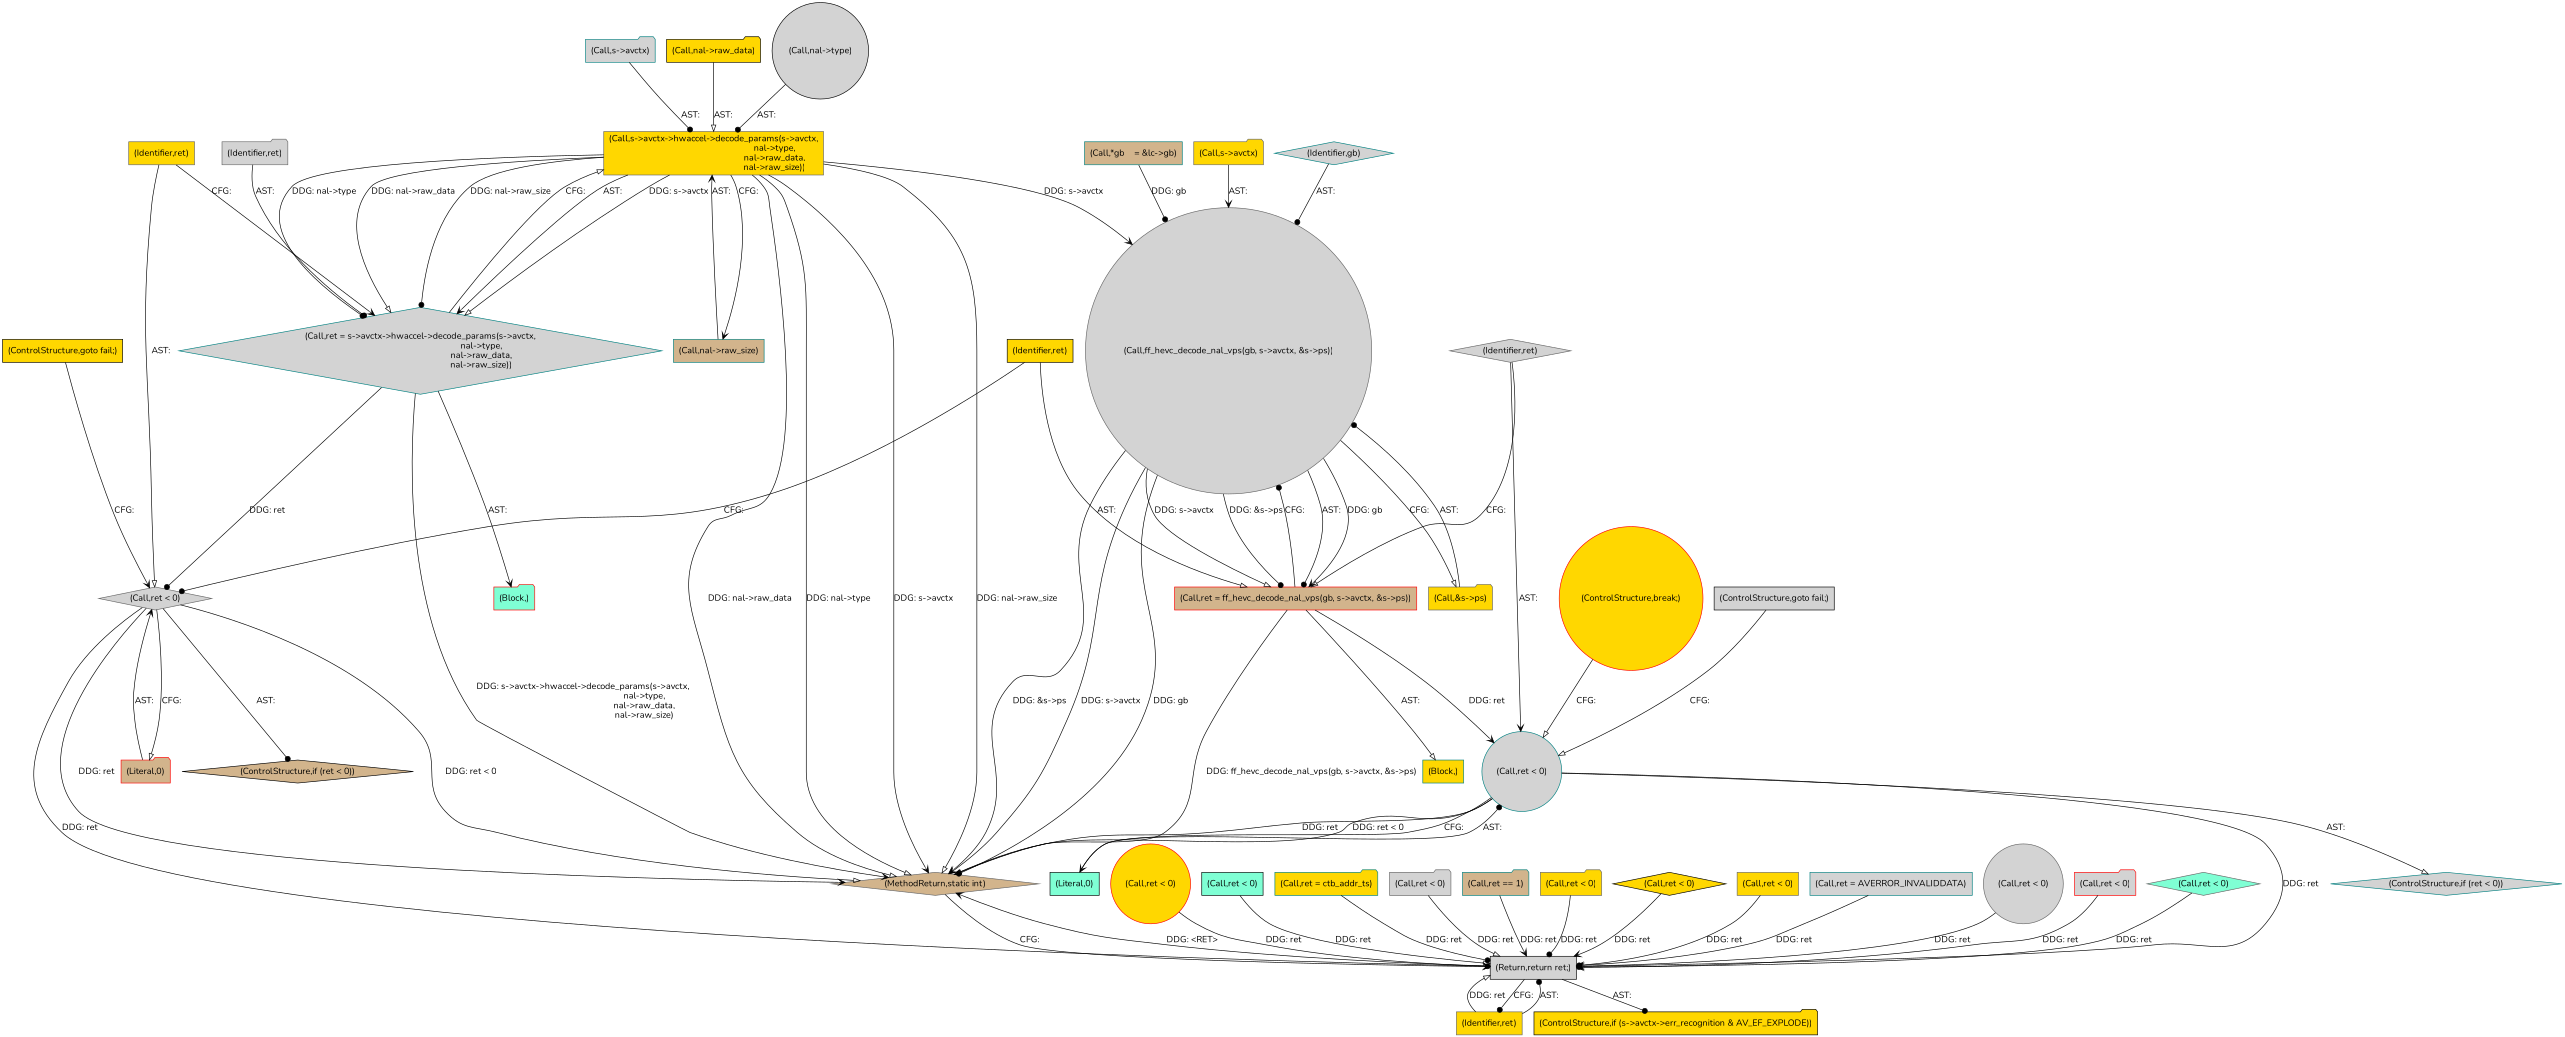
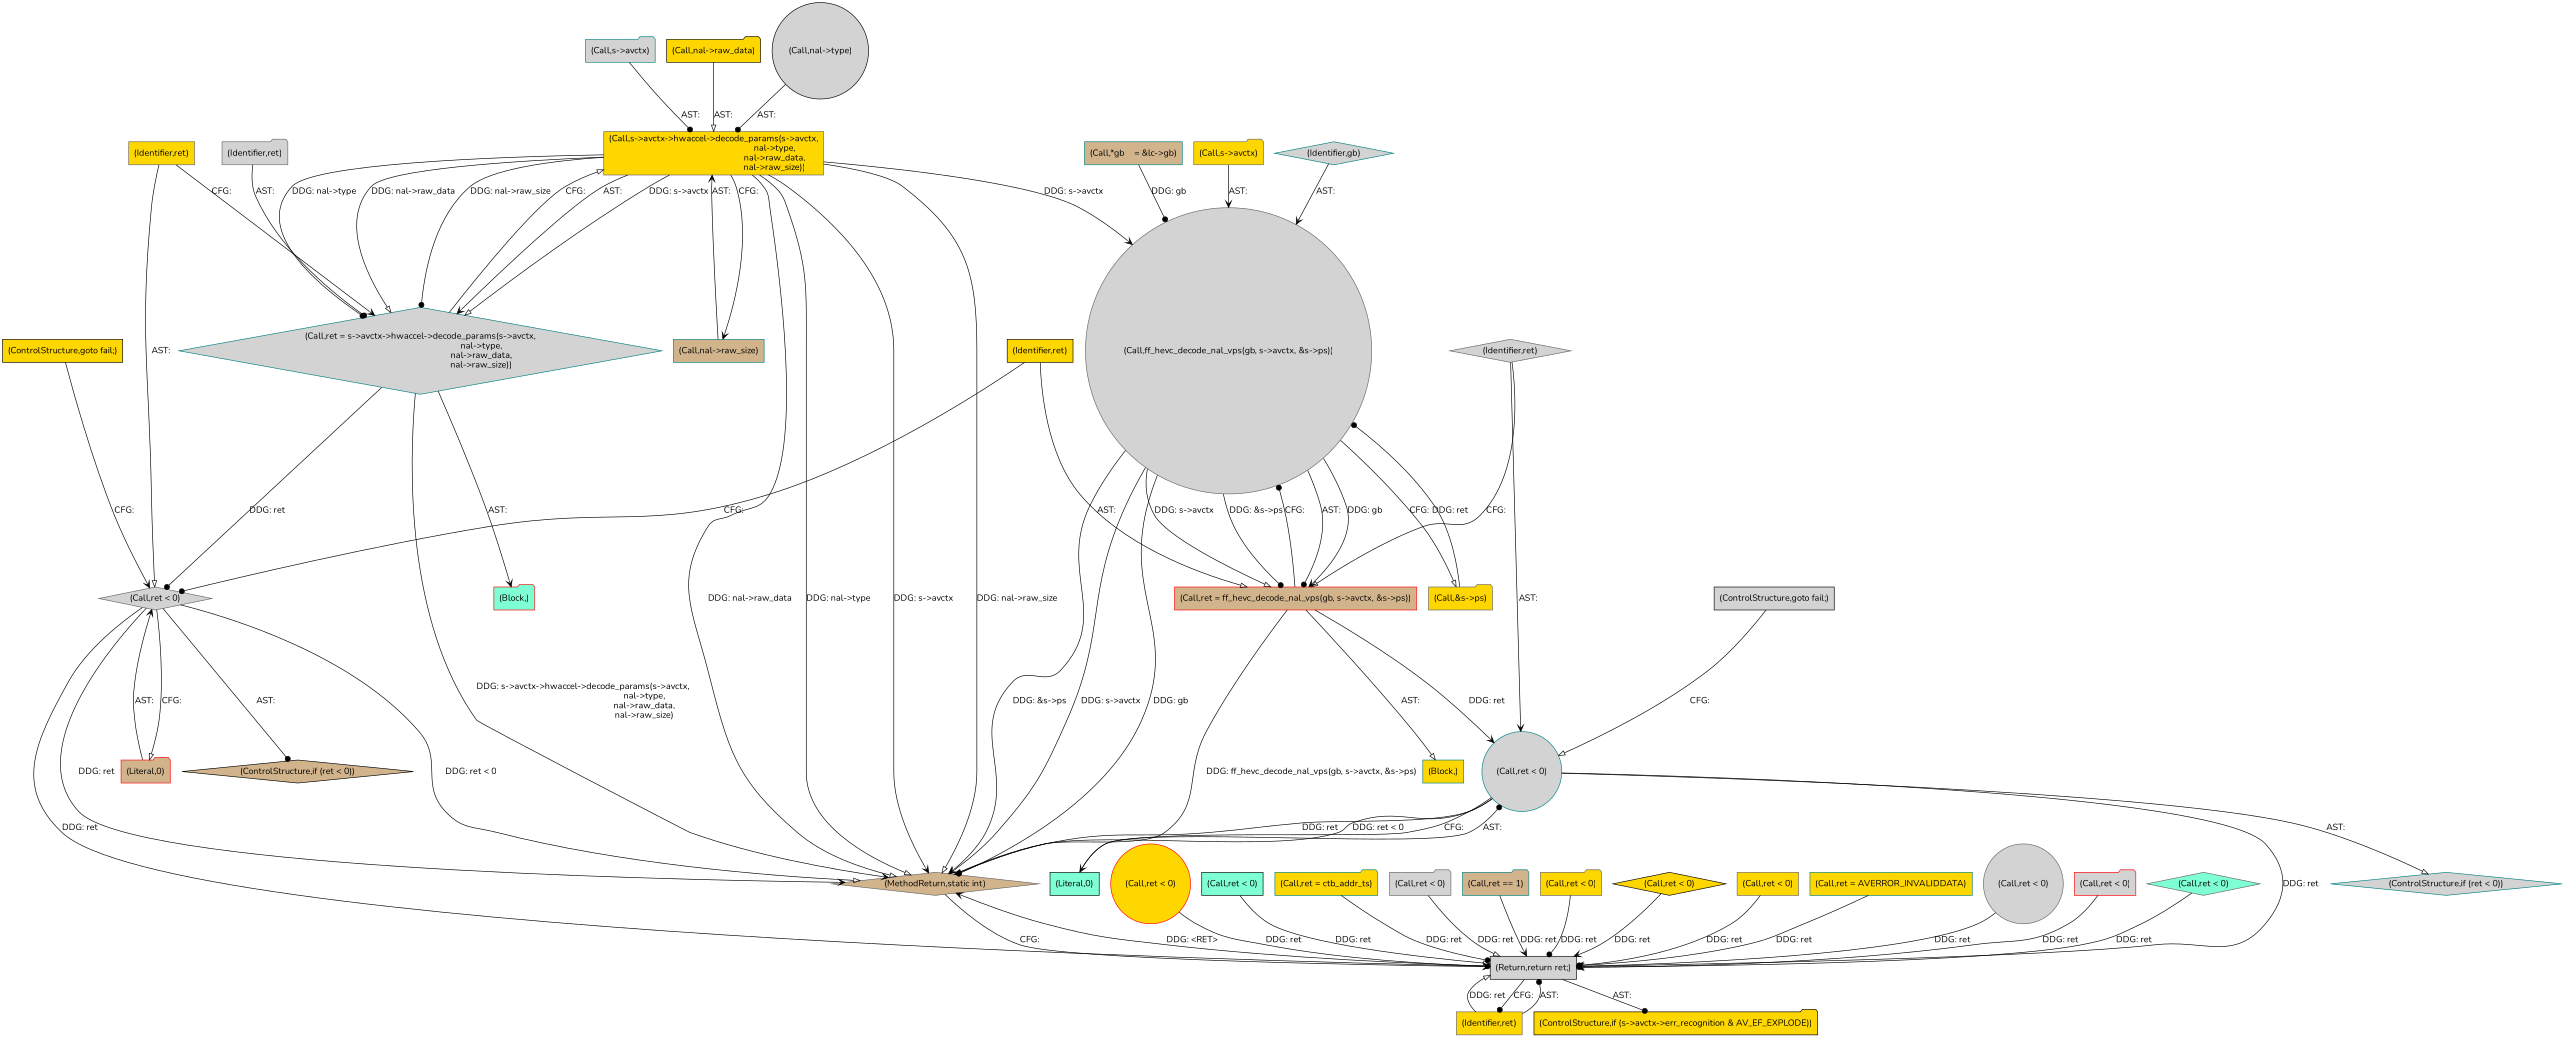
edge "(Identifier,gb)" -> "(Call,ff_hevc_decode_nal_vps(gb, s->avctx, &s->ps))": arrowhead dot -> vee
edge "(Call,&s->ps)" -> "(Call,ff_hevc_decode_nal_vps(gb, s->avctx, &s->ps))": label "AST: " -> "DDG: ret"
node "(ControlStructure,break;)": removed
node "(Call,ret = AVERROR_INVALIDDATA)": fillcolor lightgrey -> gold
